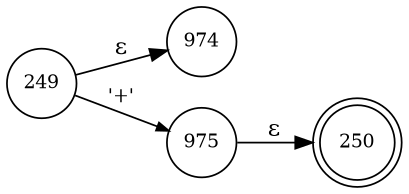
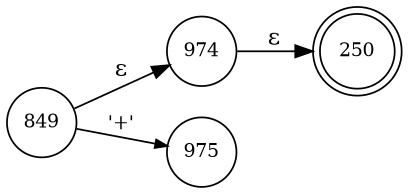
node "249": label "249" -> "849"
edge "975" -> "250": now "974" -> "250"
